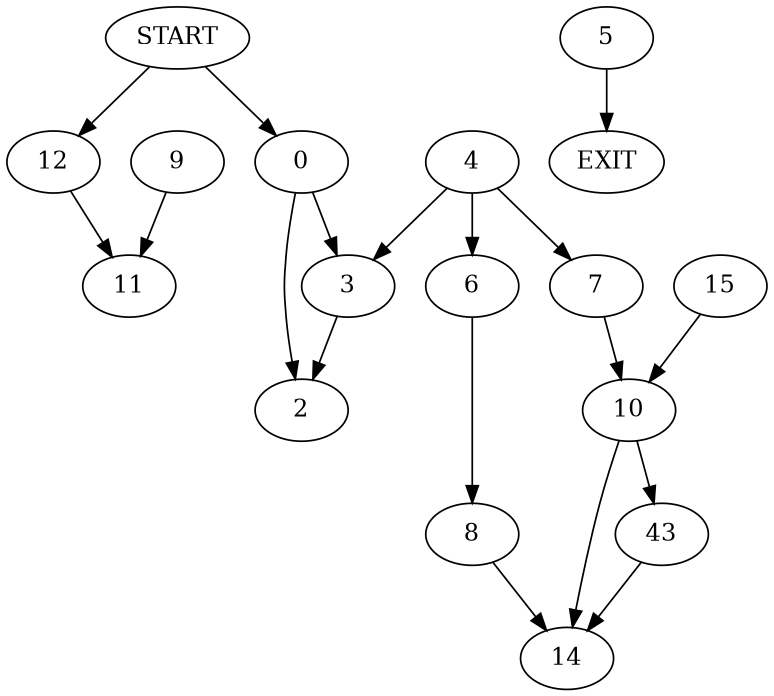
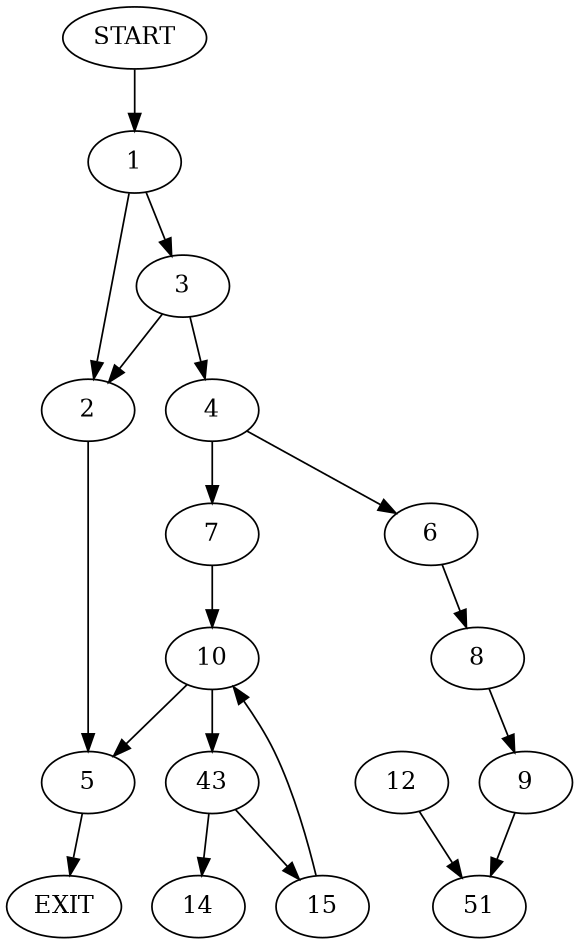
edge "START" -> "12": removed
node "0": label "0" -> "1"
edge "4" -> "3": reversed
node "11": label "11" -> "51"
edge "10" -> "14": now "10" -> "5"
edge "2" -> "5": added
edge "8" -> "14": now "8" -> "9"
edge "43" -> "15": added
